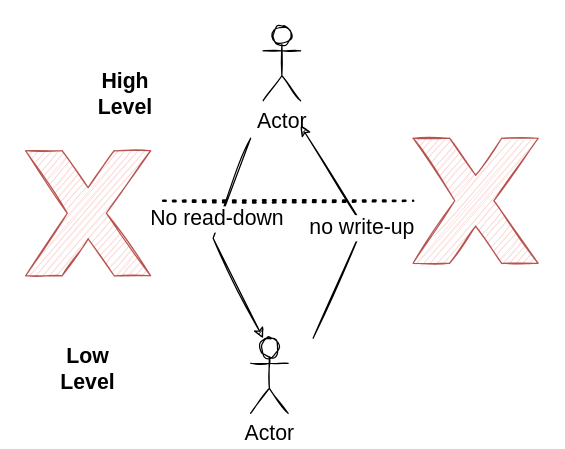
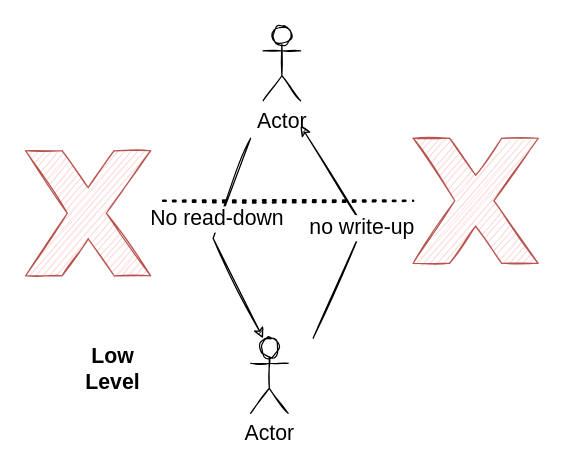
node "High Level": removed
node "Low Level": moved (88, 369) -> (113, 369)
